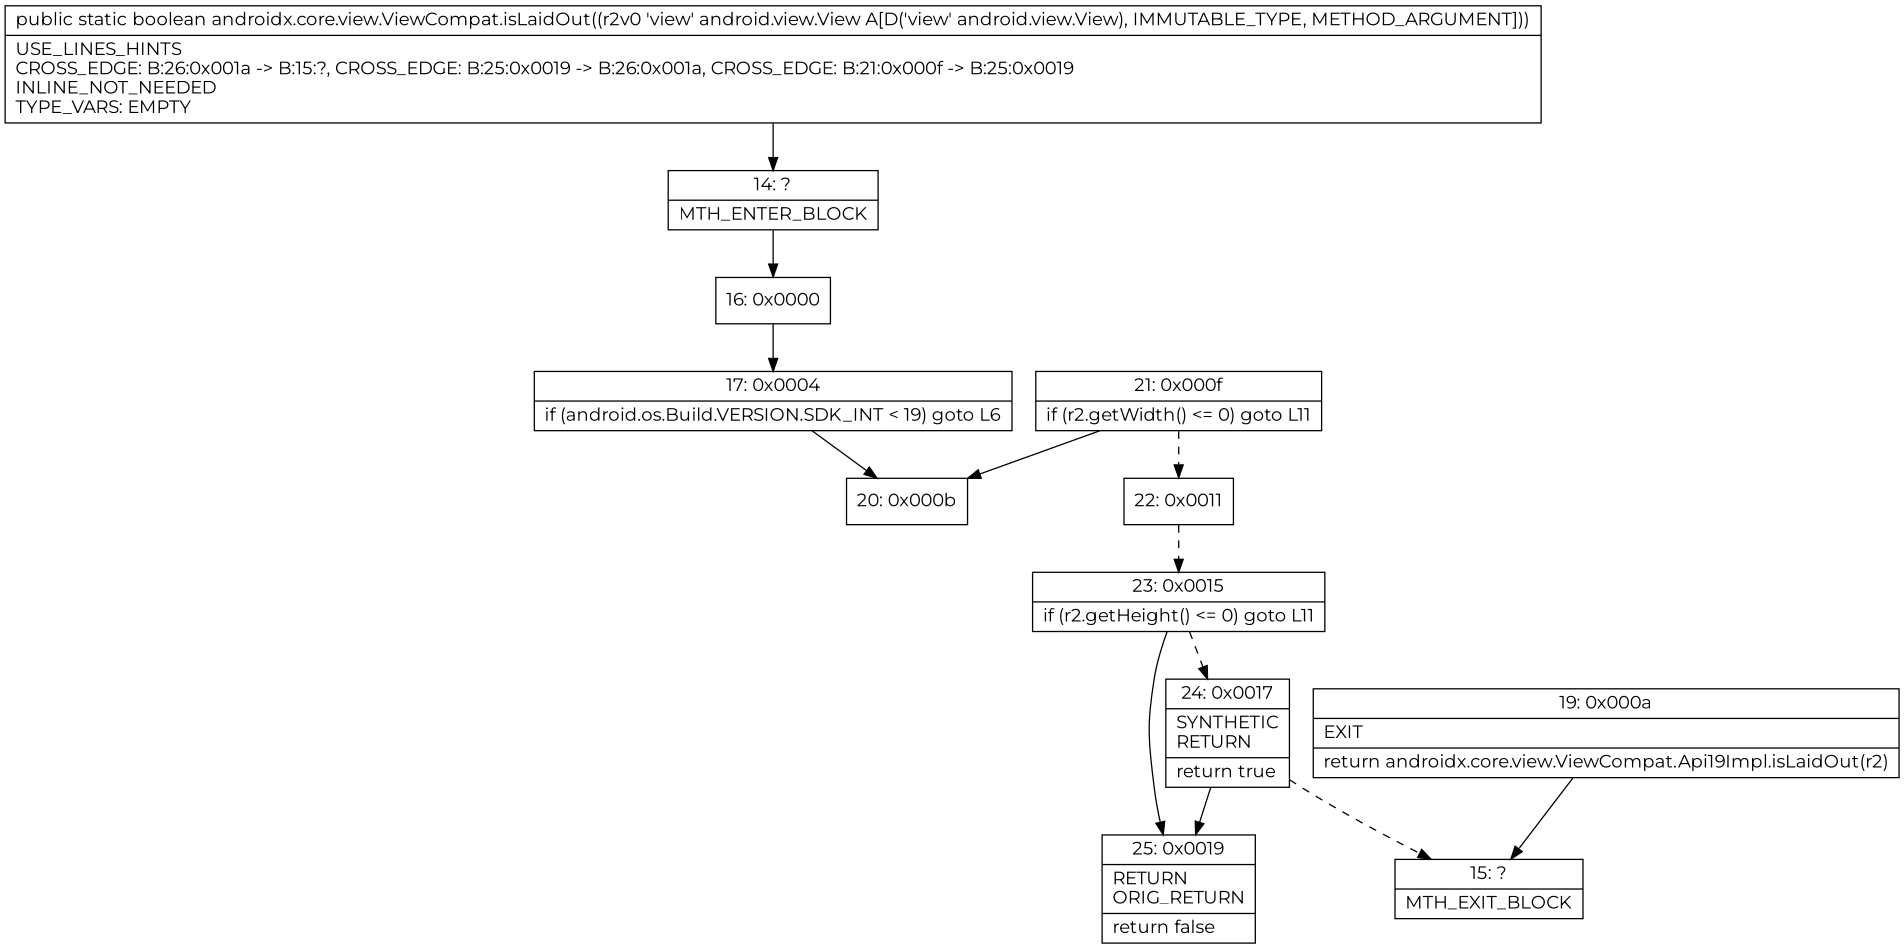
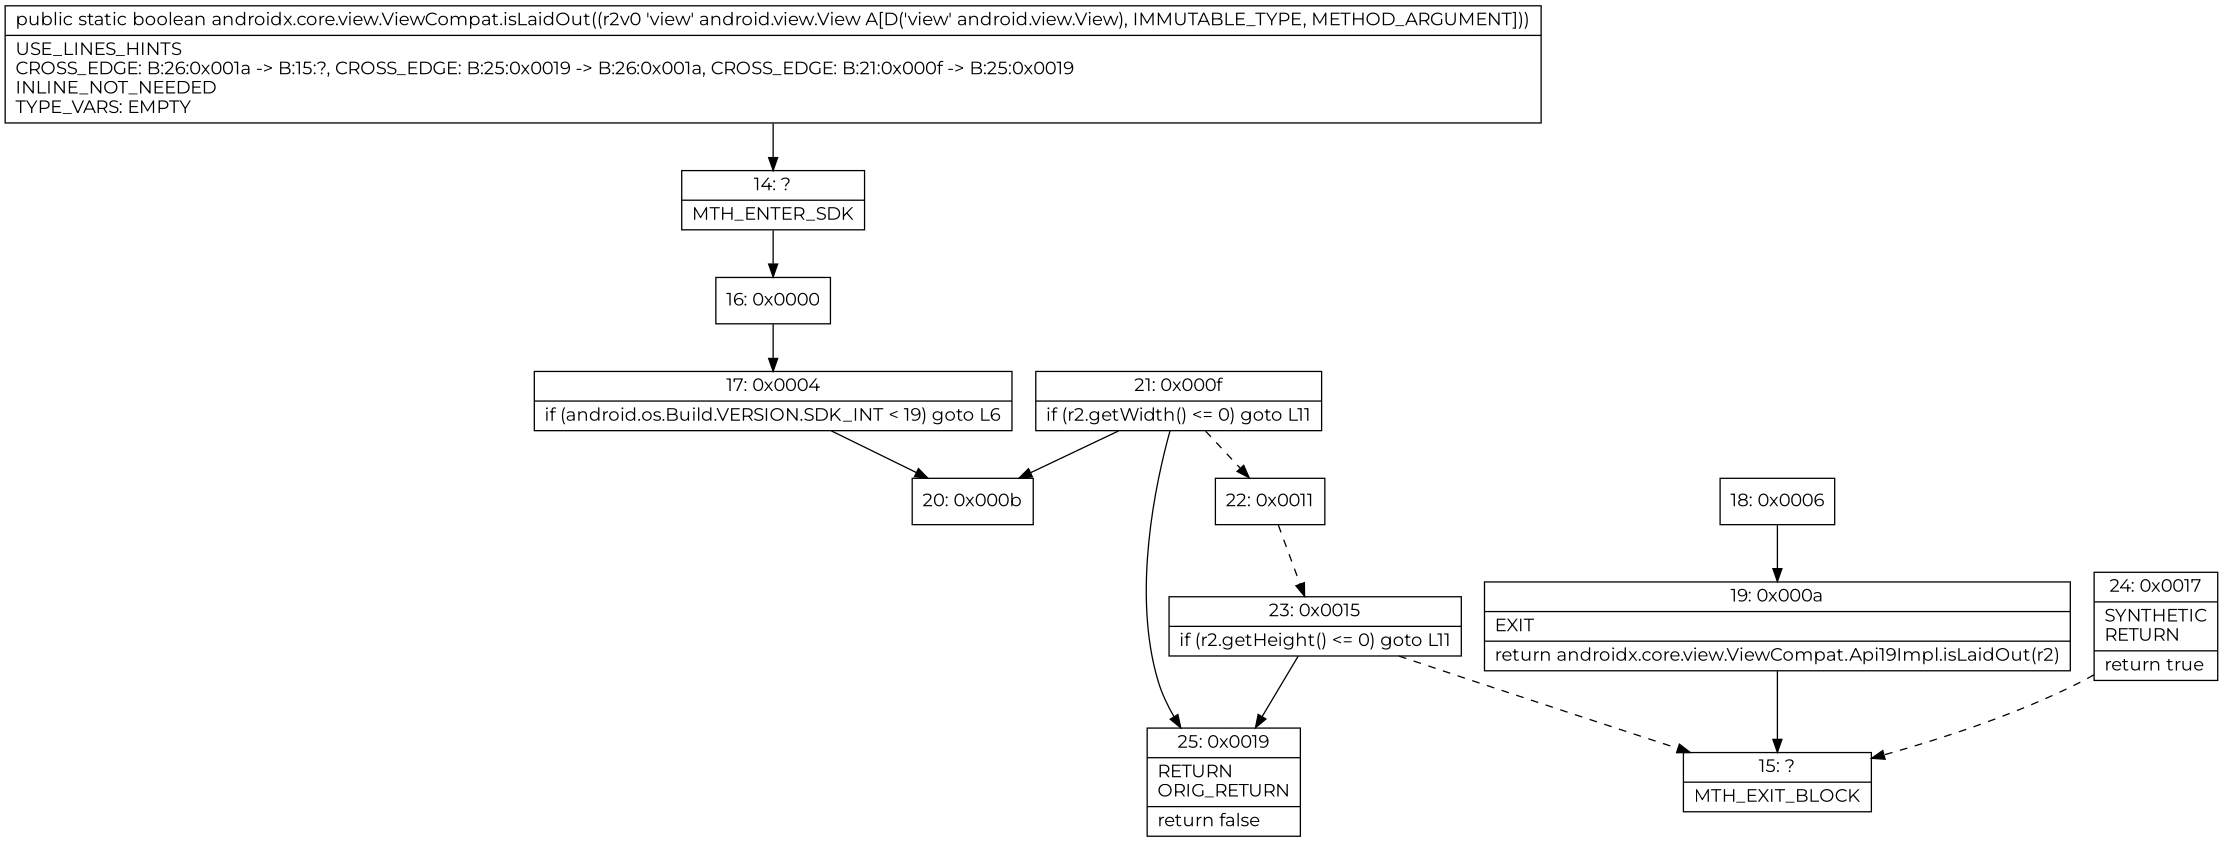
node "14: ?": text "MTH_ENTER_BLOCK" -> "MTH_ENTER_SDK"
node "18: 0x0006": added
edge "23: 0x0015" -> "24: 0x0017": now "23: 0x0015" -> "15: ?"
edge "24: 0x0017" -> "25: 0x0019": now "21: 0x000f" -> "25: 0x0019"
